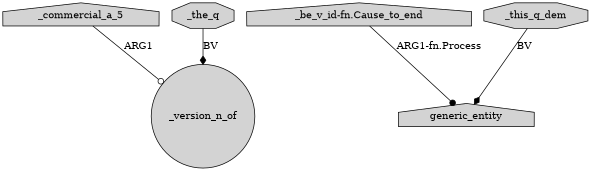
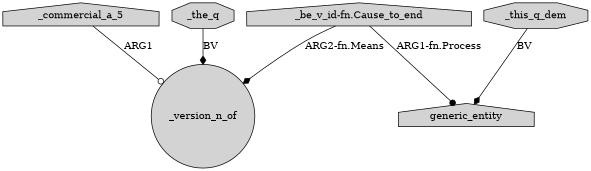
edge "_be_v_id-fn.Cause_to_end" -> "_version_n_of": added, label "ARG2-fn.Means"
